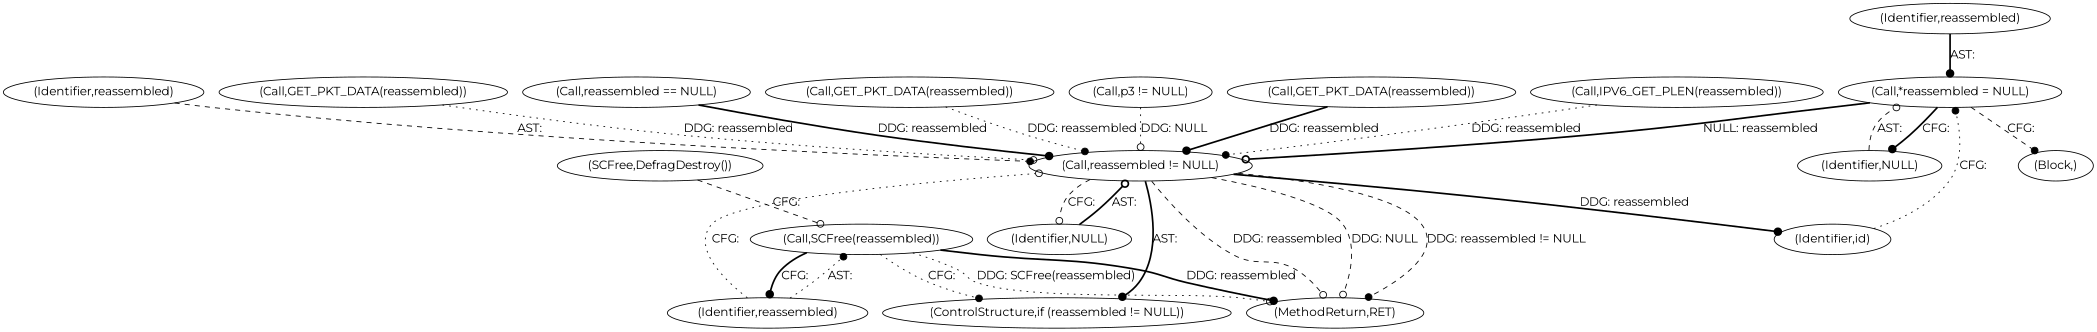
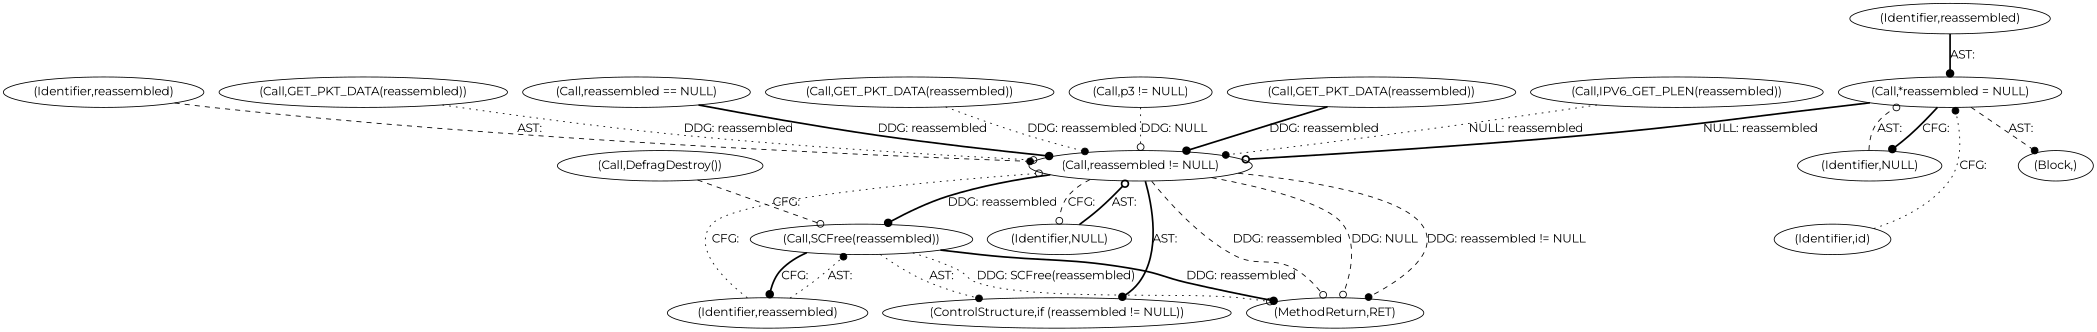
edge "(Call,IPV6_GET_PLEN(reassembled))" -> "(Call,reassembled != NULL)": label "DDG: reassembled" -> "NULL: reassembled"
edge "(Call,*reassembled = NULL)" -> "(Block,)": label "CFG: " -> "AST: "
node "(SCFree,DefragDestroy())": label "(SCFree,DefragDestroy())" -> "(Call,DefragDestroy())"
edge "(Call,reassembled != NULL)" -> "(Identifier,id)": now "(Call,reassembled != NULL)" -> "(Call,SCFree(reassembled))"
edge "(Call,SCFree(reassembled))" -> "(ControlStructure,if (reassembled != NULL))": label "CFG: " -> "AST: "
